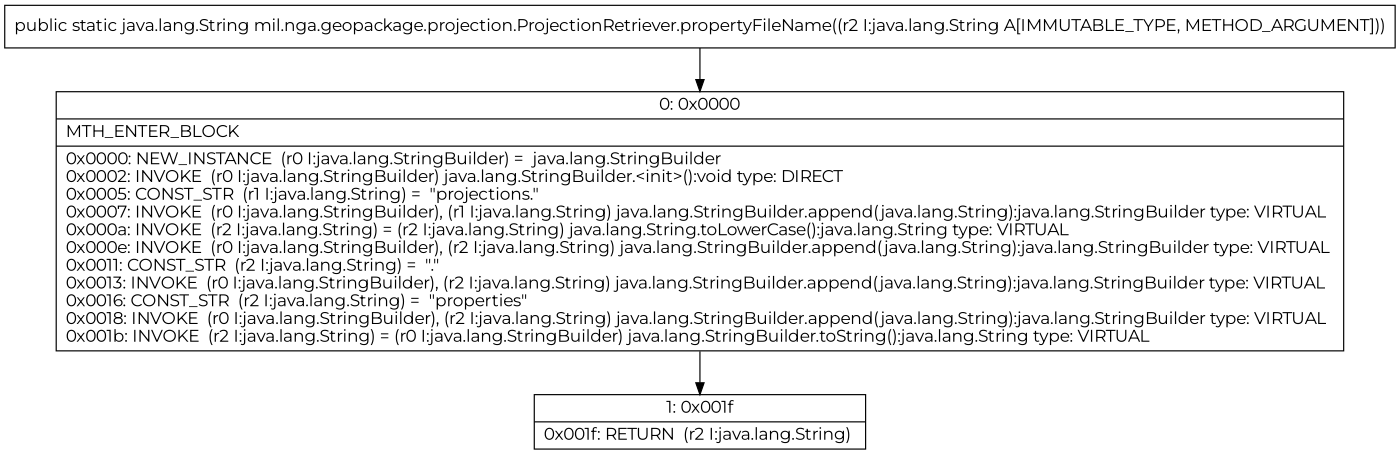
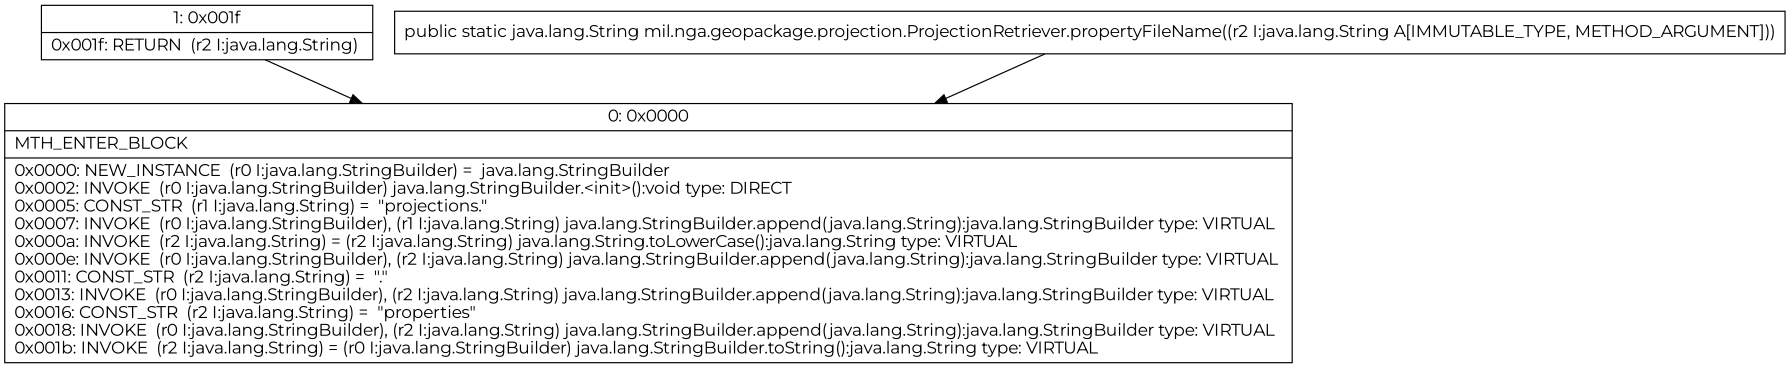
edge "0: 0x0000" -> "1: 0x001f": reversed
